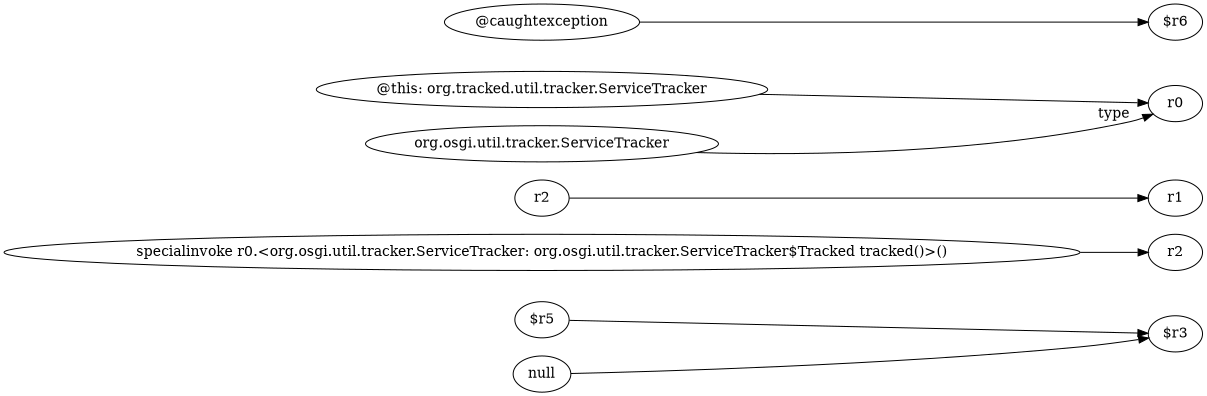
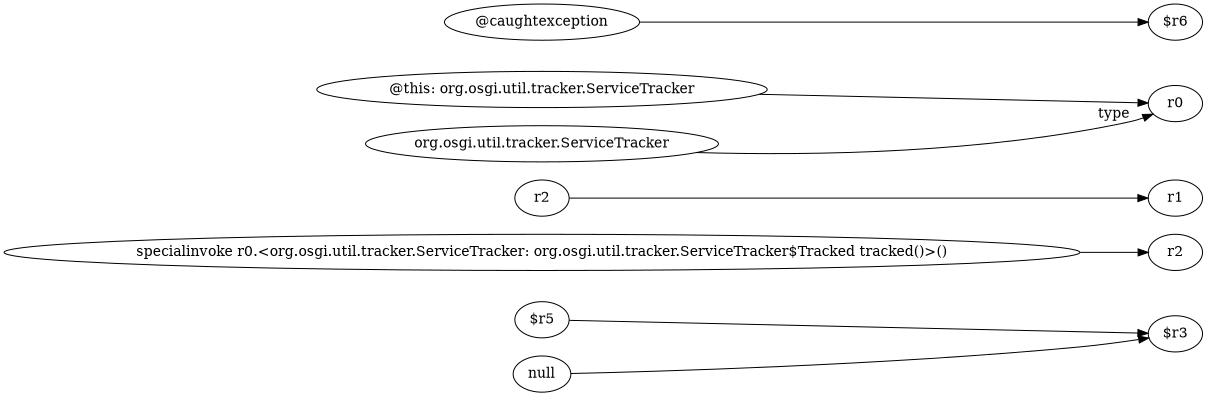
node "@this: org.tracked.util.tracker.ServiceTracker": label "@this: org.tracked.util.tracker.ServiceTracker" -> "@this: org.osgi.util.tracker.ServiceTracker"
